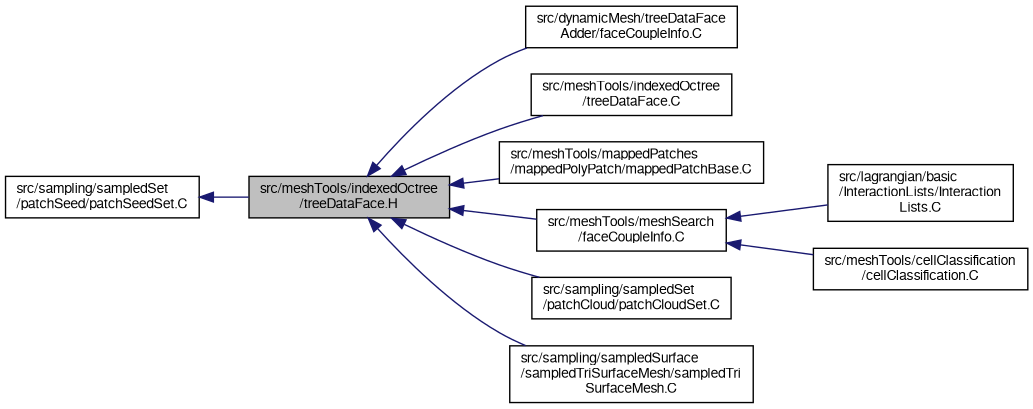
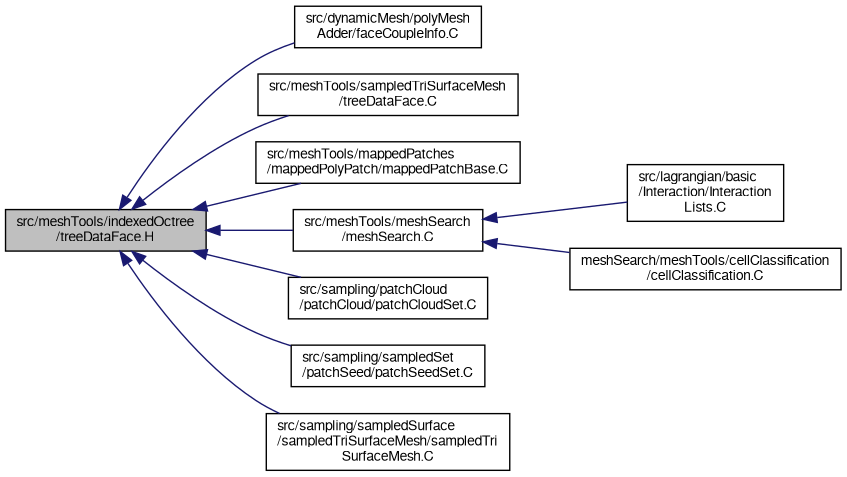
node "src/dynamicMesh/treeDataFace Adder/faceCoupleInfo.C": label "src/dynamicMesh/treeDataFace Adder/faceCoupleInfo.C" -> "src/dynamicMesh/polyMesh Adder/faceCoupleInfo.C"
node "src/meshTools/indexedOctree /treeDataFace.C": label "src/meshTools/indexedOctree /treeDataFace.C" -> "src/meshTools/sampledTriSurfaceMesh /treeDataFace.C"
node "src/lagrangian/basic /InteractionLists/Interaction Lists.C": label "src/lagrangian/basic /InteractionLists/Interaction Lists.C" -> "src/lagrangian/basic /Interaction/Interaction Lists.C"
edge "src/meshTools/indexedOctree /treeDataFace.H" -> "src/sampling/sampledSet /patchSeed/patchSeedSet.C": reversed
node "src/meshTools/meshSearch /faceCoupleInfo.C": label "src/meshTools/meshSearch /faceCoupleInfo.C" -> "src/meshTools/meshSearch /meshSearch.C"
node "src/meshTools/cellClassification /cellClassification.C": label "src/meshTools/cellClassification /cellClassification.C" -> "meshSearch/meshTools/cellClassification /cellClassification.C"
node "src/sampling/sampledSet /patchCloud/patchCloudSet.C": label "src/sampling/sampledSet /patchCloud/patchCloudSet.C" -> "src/sampling/patchCloud /patchCloud/patchCloudSet.C"
